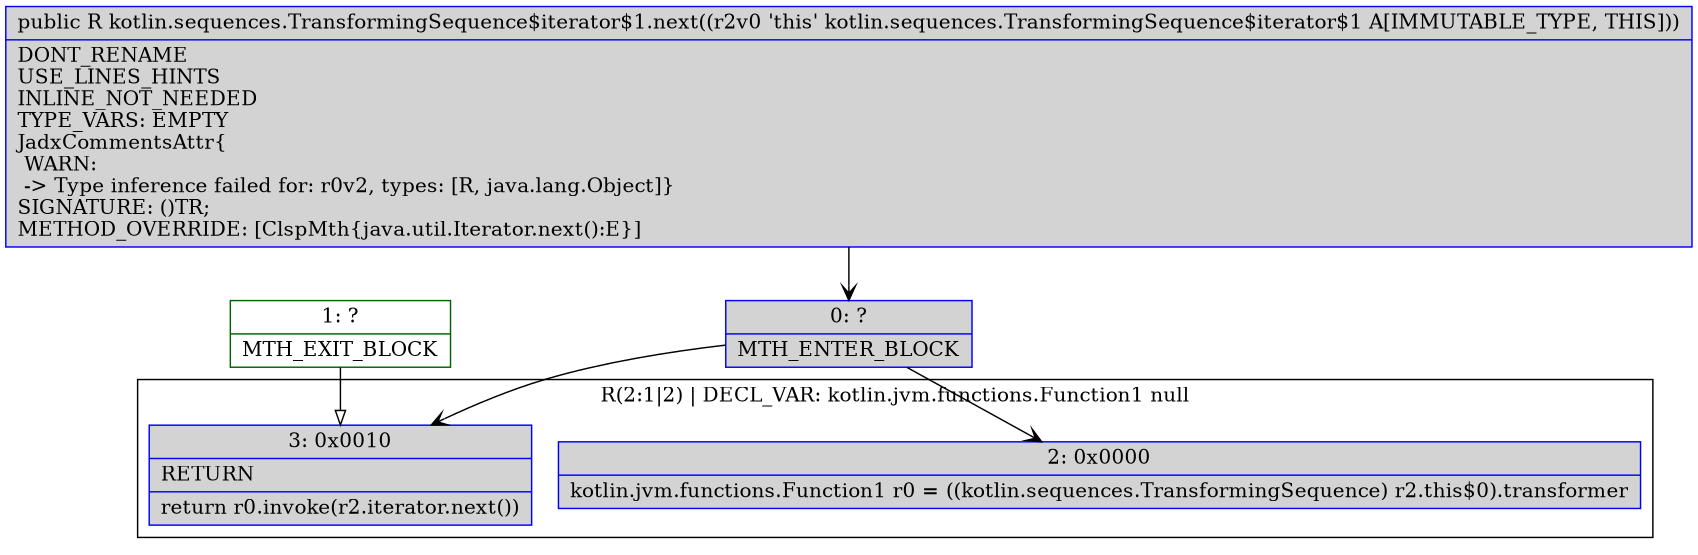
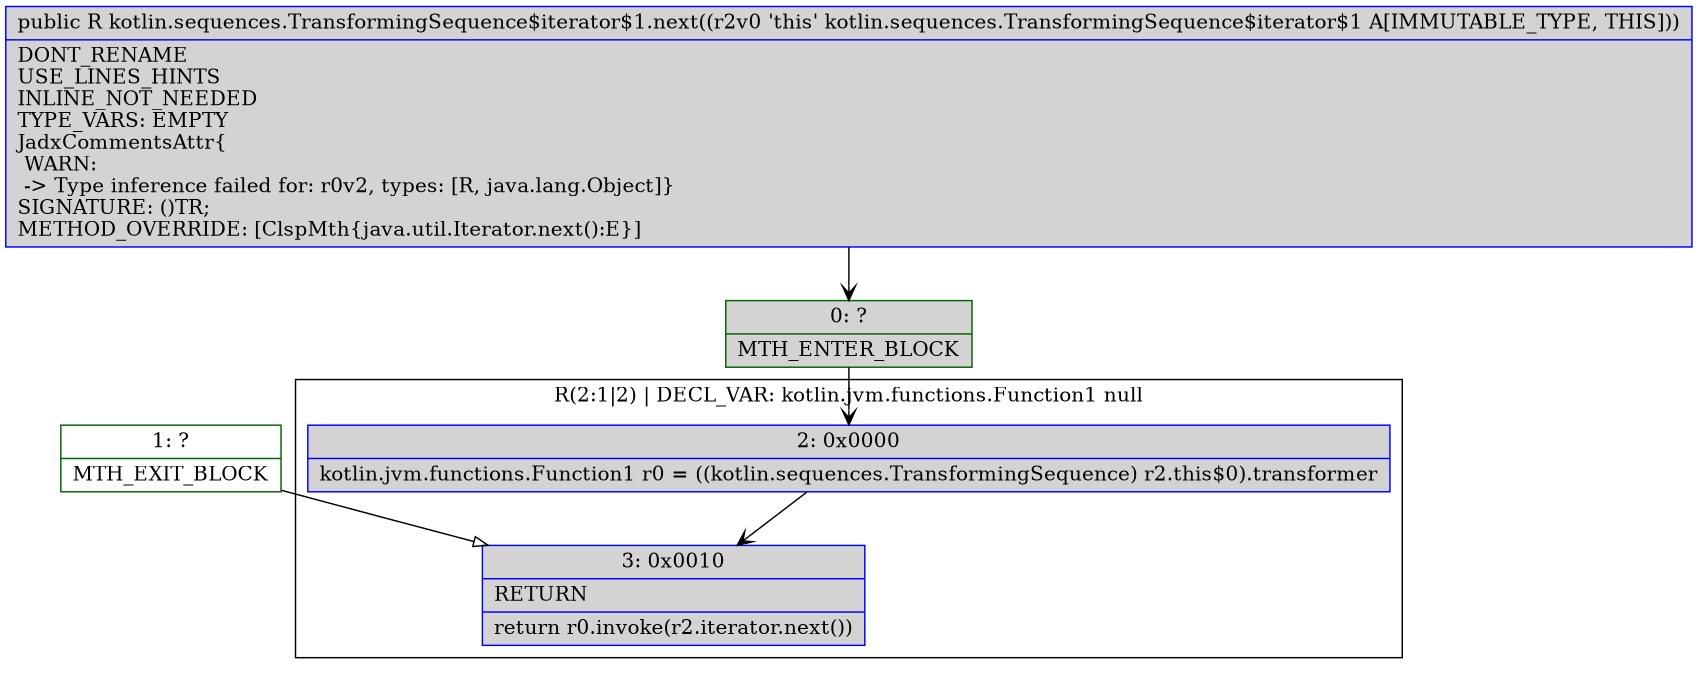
node "0: ?": color blue -> darkgreen
edge "0: ?" -> "3: 0x0010": now "2: 0x0000" -> "3: 0x0010"
